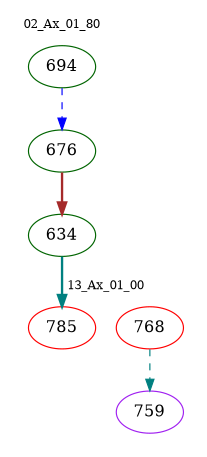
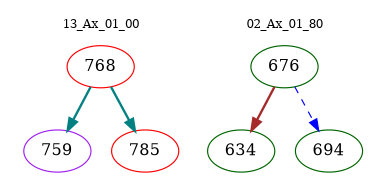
edge "694" -> "676": reversed
edge "634" -> "785": now "768" -> "785"
edge "768" -> "759": style dashed -> bold
